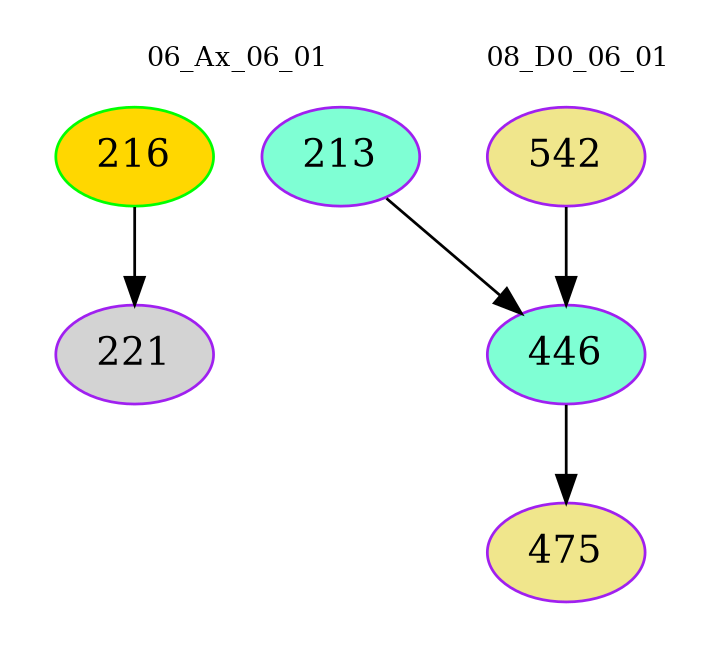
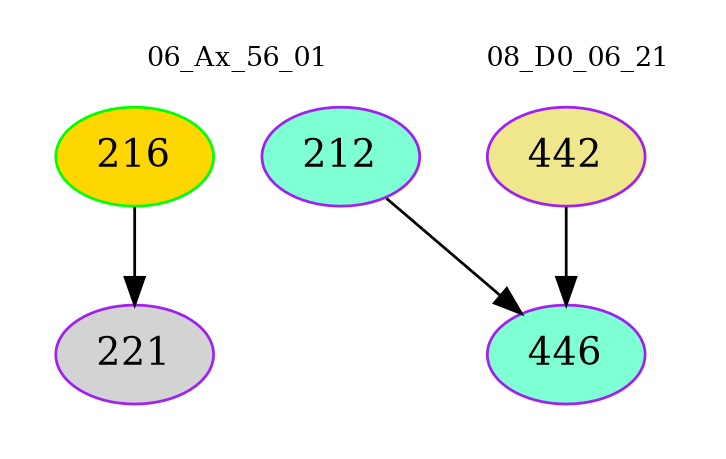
cluster "06_Ax_06_01": label "06_Ax_06_01" -> "06_Ax_56_01"
cluster "08_D0_06_01": label "08_D0_06_01" -> "08_D0_06_21"
node "213": label "213" -> "212"
node "542": label "542" -> "442"
node "475": removed
